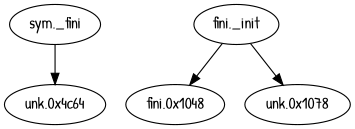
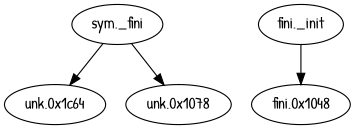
edge "fini._init" -> "unk.0x1078": now "sym._fini" -> "unk.0x1078"
node "unk.0x4c64": label "unk.0x4c64" -> "unk.0x1c64"
